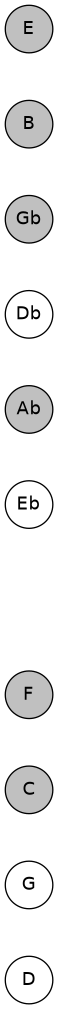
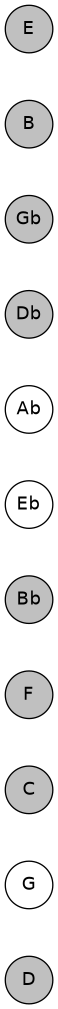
node "Db": fillcolor white -> gray
node "Ab": fillcolor gray -> white
node "Bb": added
node "D": fillcolor white -> gray
